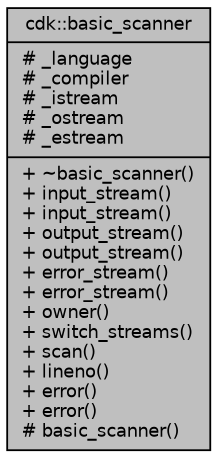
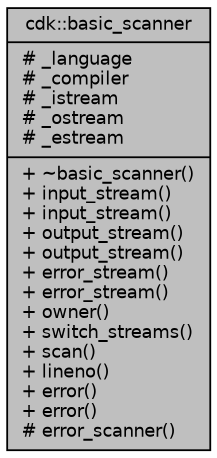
node "cdk::basic_scanner": text "# basic_scanner()" -> "# error_scanner()"
